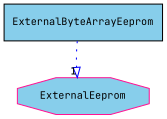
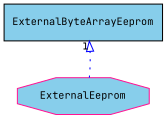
edge "ExternalByteArrayEeprom" -> "ExternalEeprom": reversed
